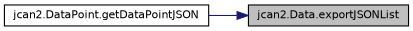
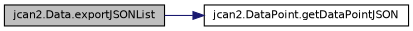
edge "jcan2.DataPoint.getDataPointJSON" -> "jcan2.Data.exportJSONList": reversed
